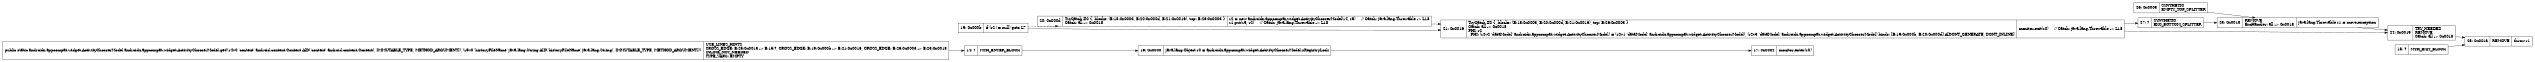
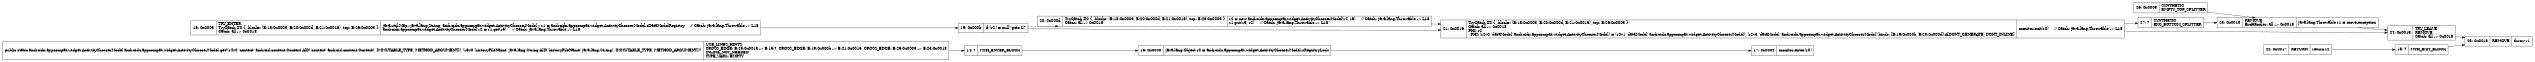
node "18: 0x0003": added
node "24: 0x0019": text "TRY_NEEDED" -> "TRY_LEAVE"
node "22: 0x0017": added
